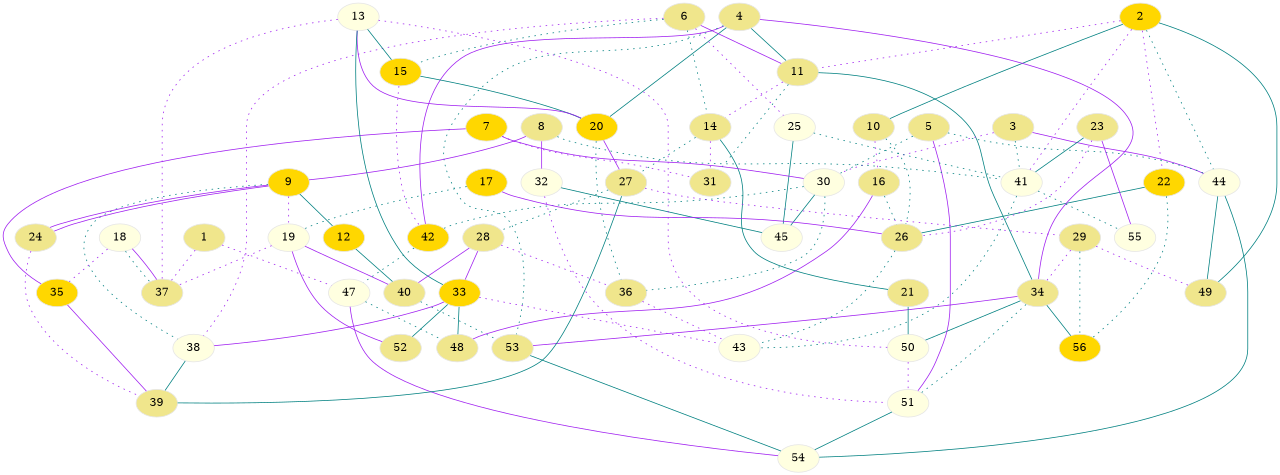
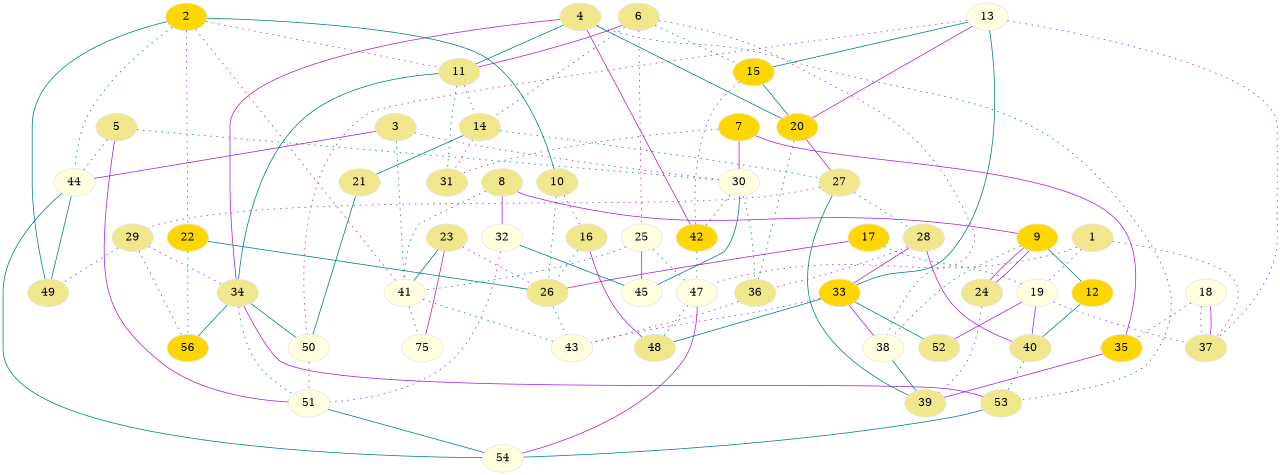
edge "9" -- "19": now "1" -- "19"
node "55": label "55" -> "75"
edge "25" -- "47": added
